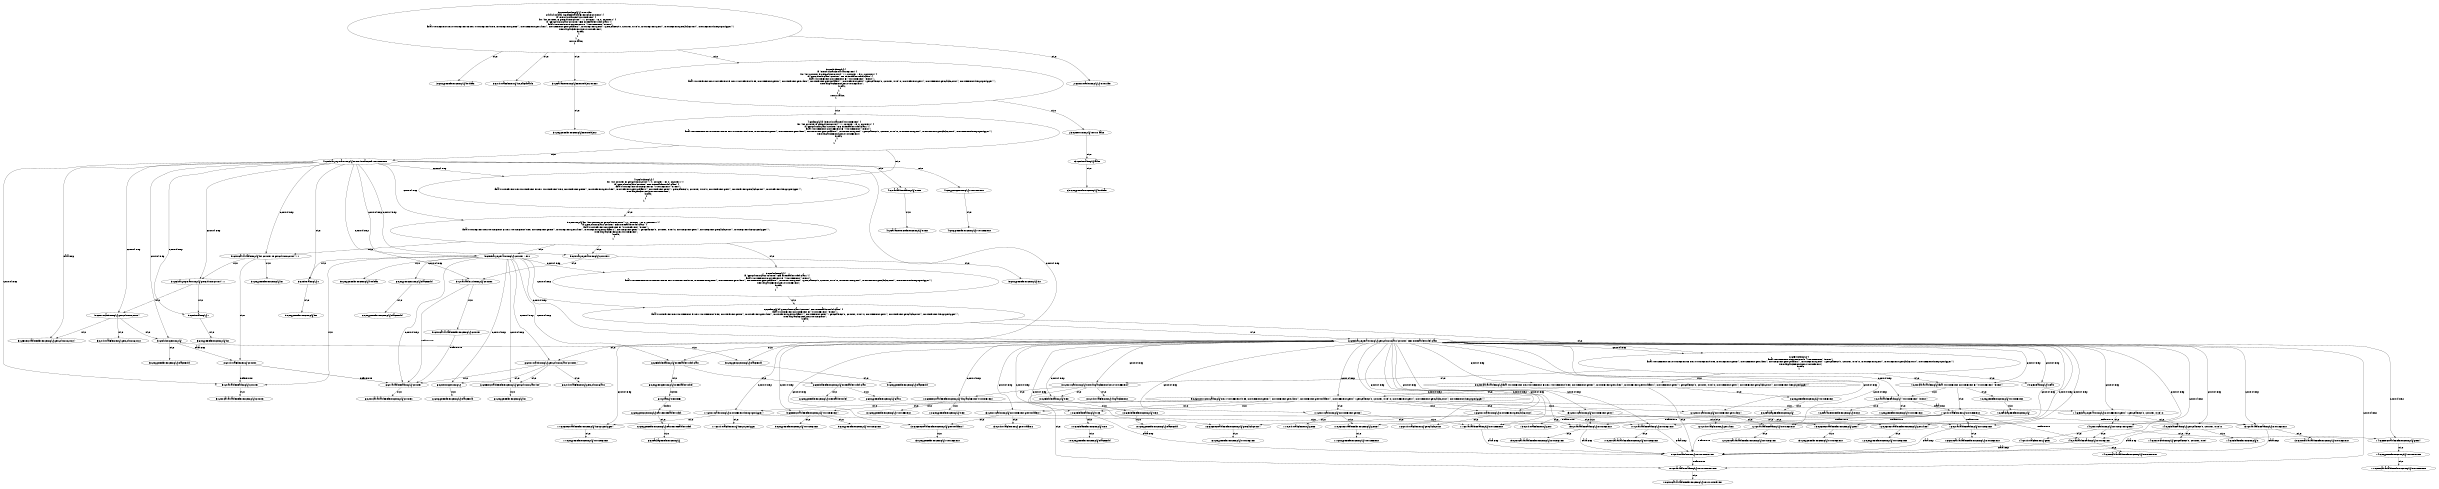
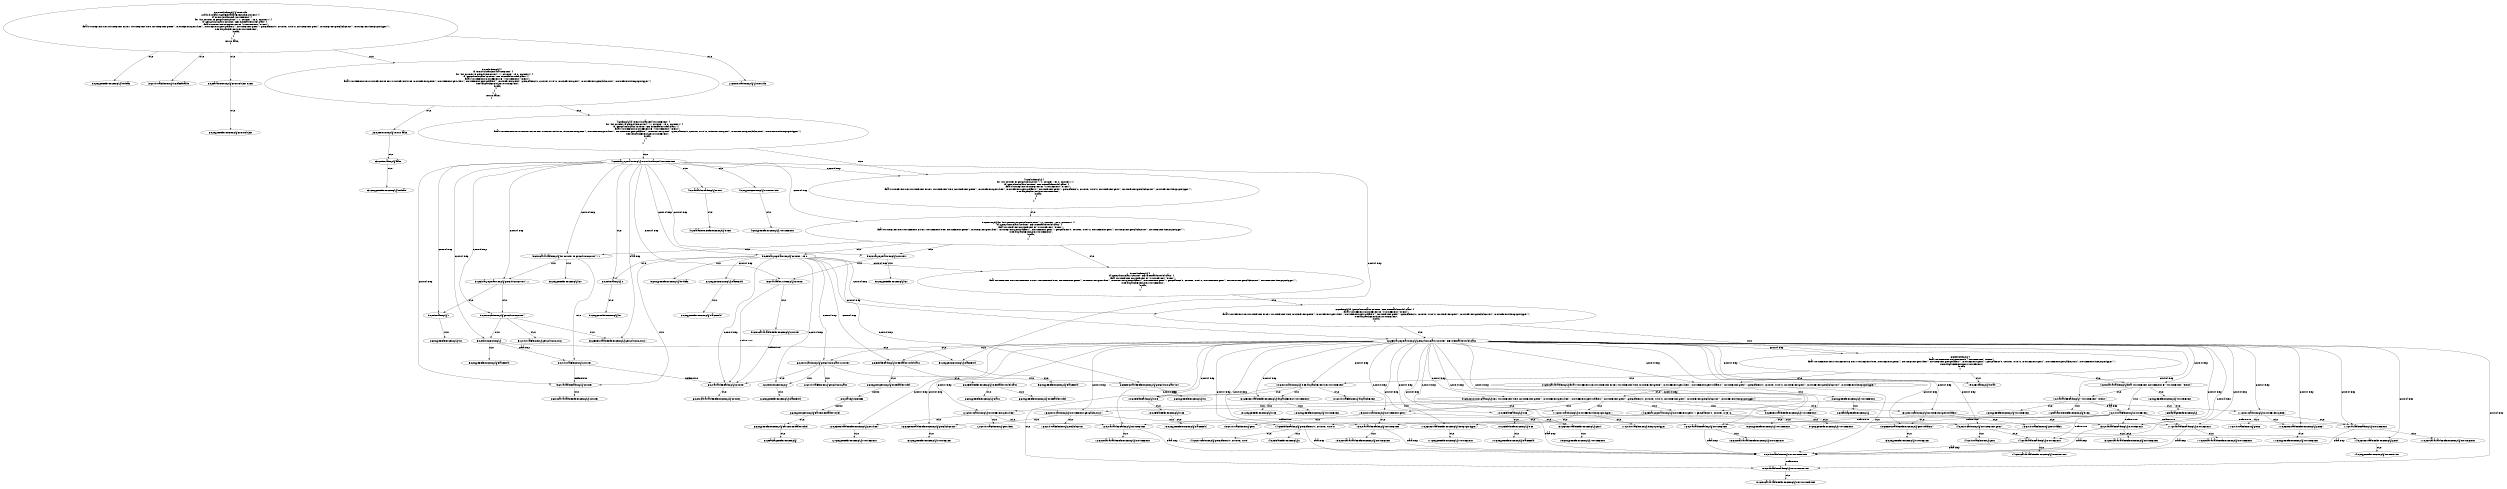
edge "12:CtVariableReadImpl@mouseEvent" -> "8:CtVirtualElement@newMouseEvent": label "Define-Use" -> "Data Dep"
edge "14:CtTypeReferenceImpl@MouseEvent" -> "11:CtLocalVariableReferenceImpl@mouseEvent": now "11:CtVariableReadImpl@mouseEvent" -> "11:CtLocalVariableReferenceImpl@mouseEvent"
